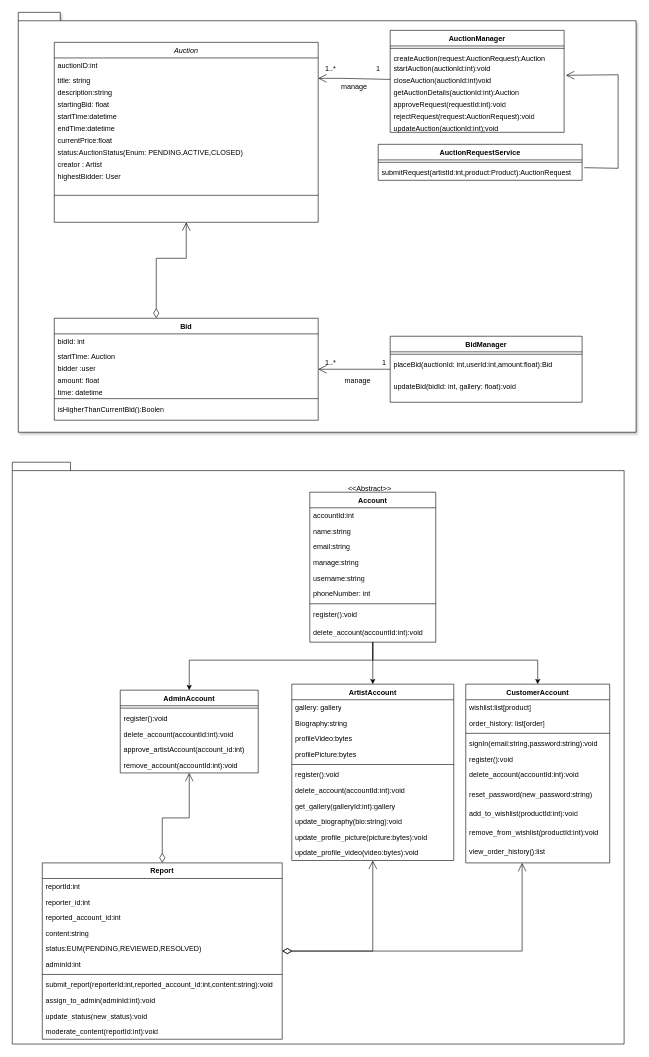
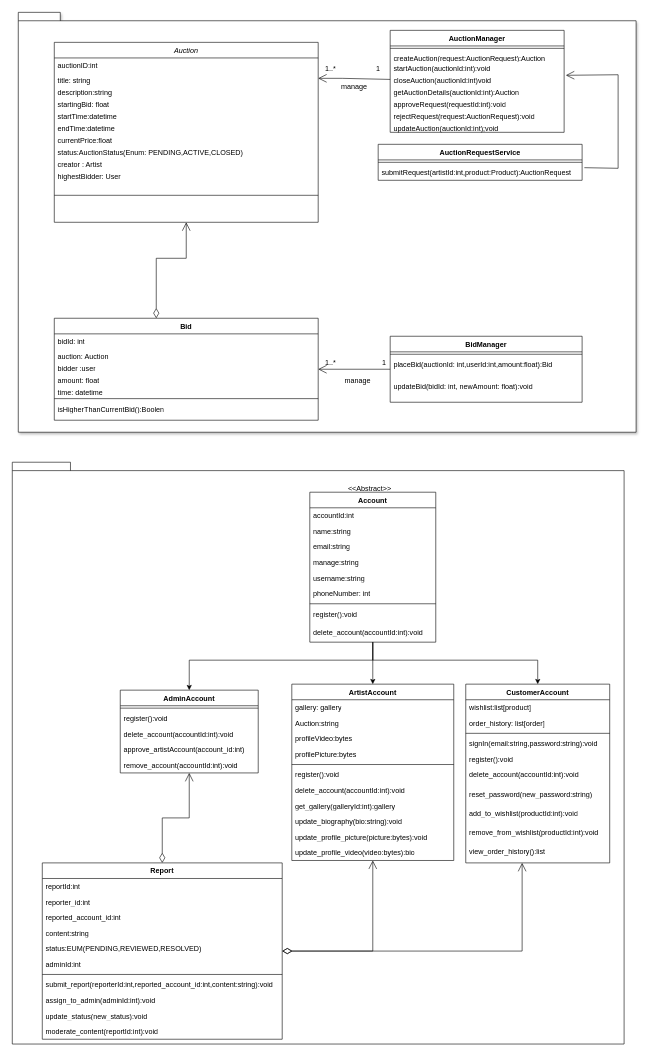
node "startTime: Auction": label "startTime: Auction" -> "auction: Auction"
node "updateBid(bidId: int, gallery: float):void": label "updateBid(bidId: int, gallery: float):void" -> "updateBid(bidId: int, newAmount: float):void"
node "Biography:string": label "Biography:string" -> "Auction:string"
node "update_profile_video(video:bytes):void": label "update_profile_video(video:bytes):void" -> "update_profile_video(video:bytes):bio"
